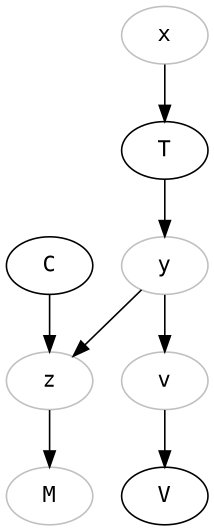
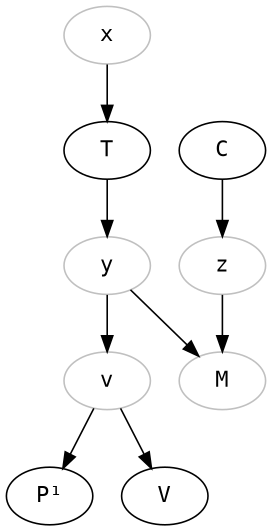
edge "y" -> "z": now "y" -> "M"
node "P¹": added
